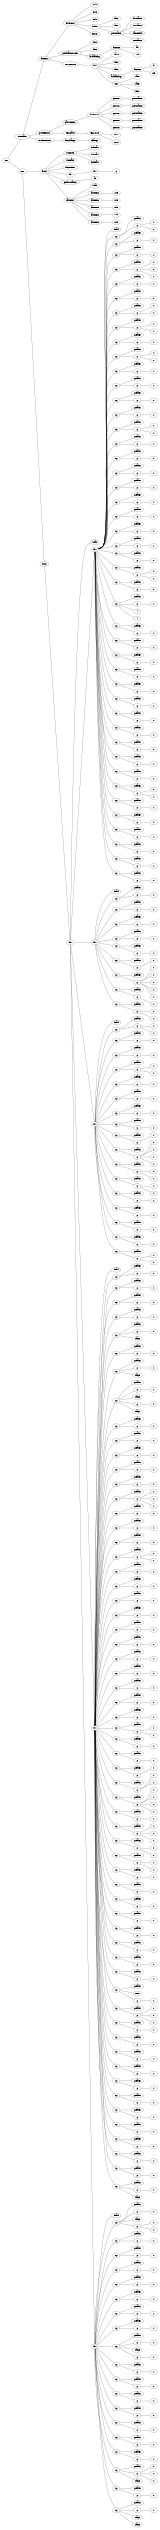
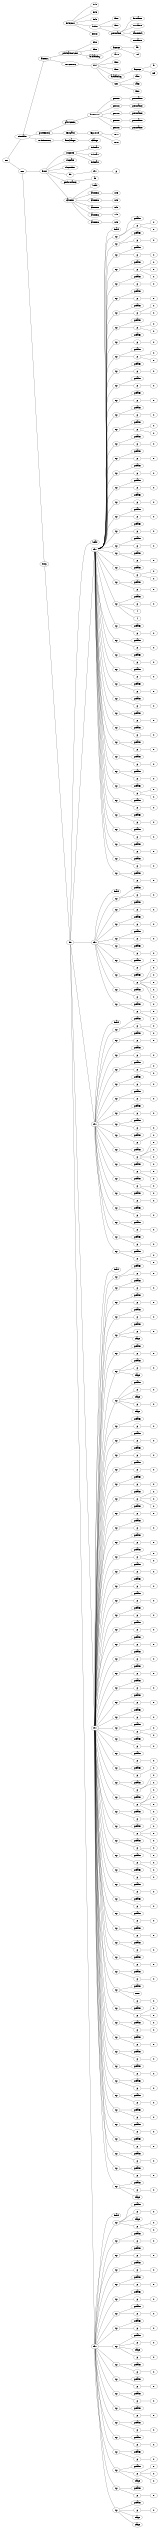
edge "titleStmt" -- "fileDesc": removed
